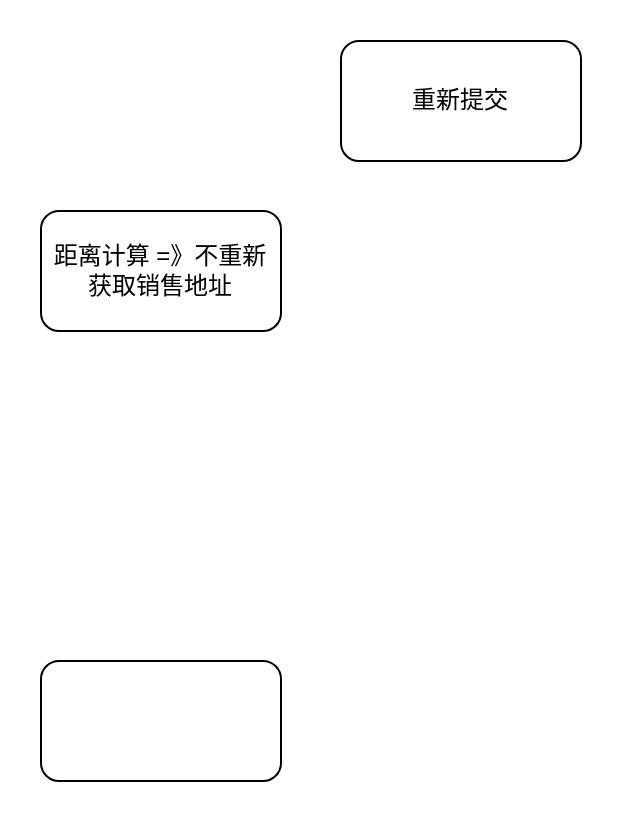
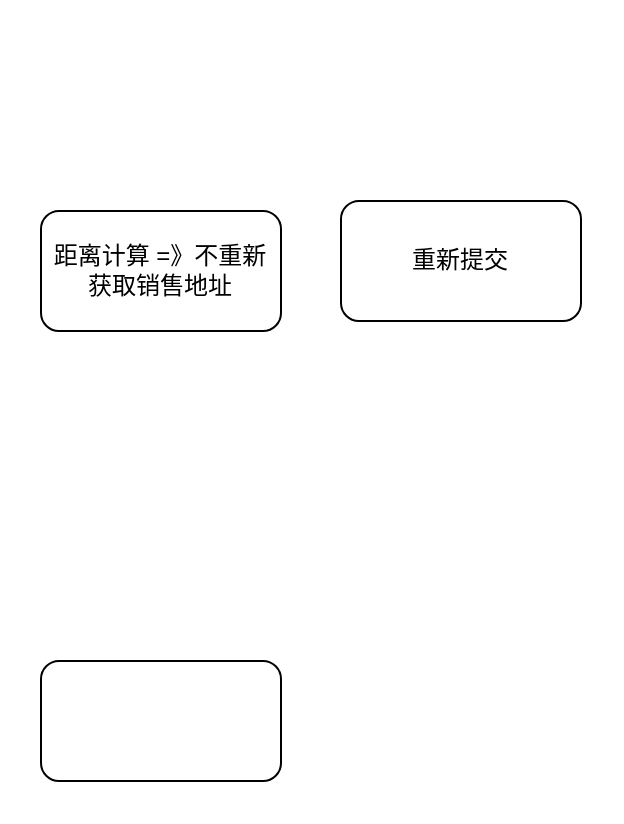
node "重新提交": moved (461, 101) -> (461, 261)
